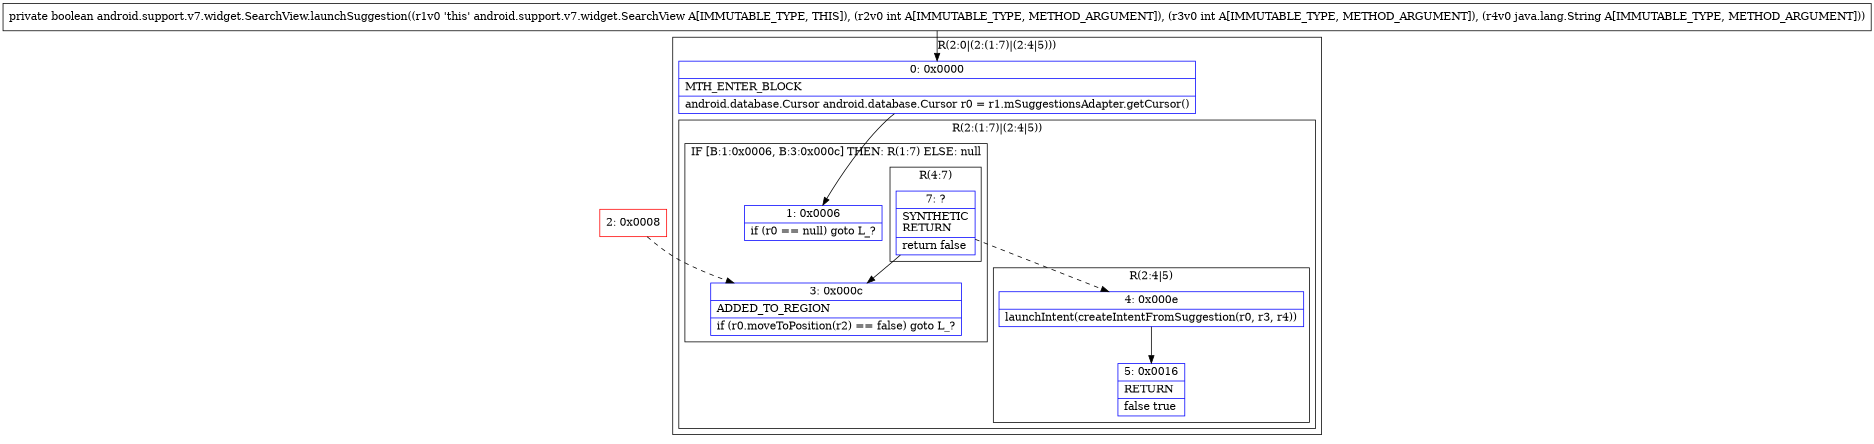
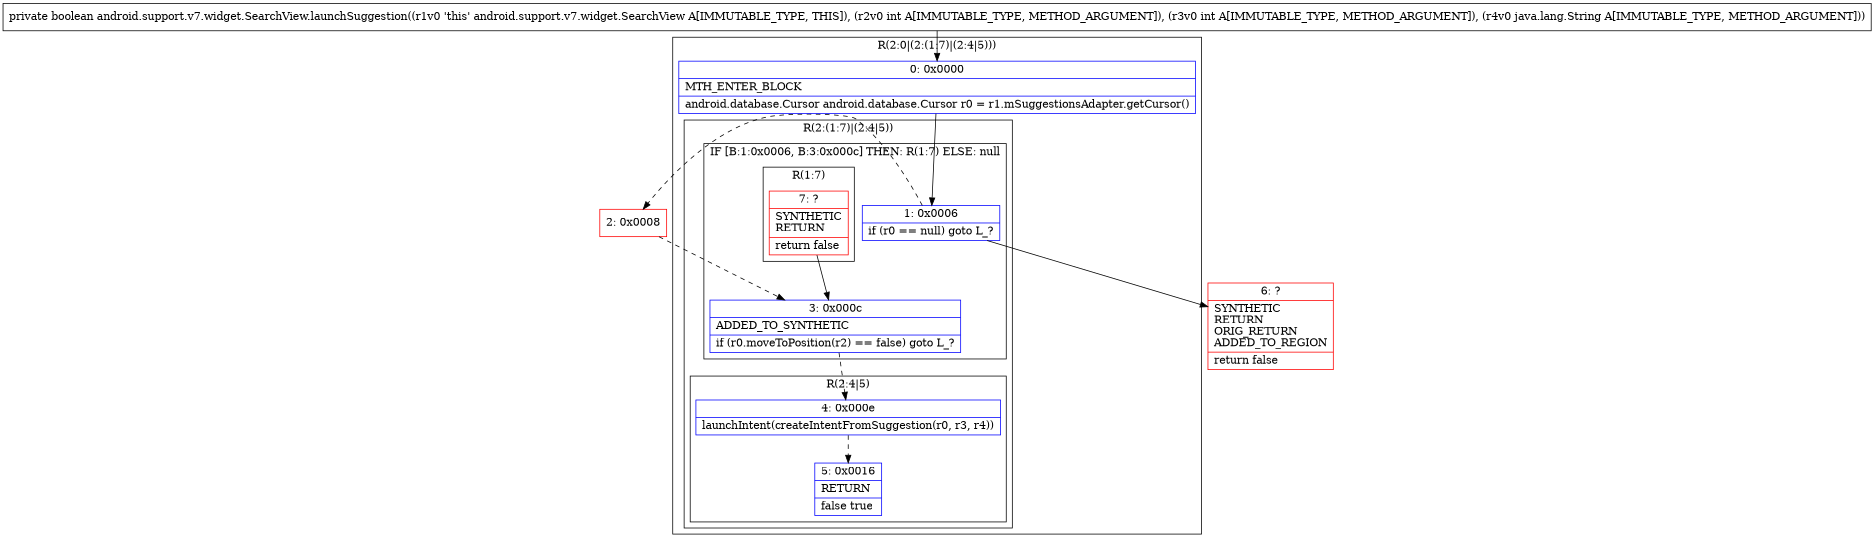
edge "1: 0x0006" -> "2: 0x0008": added
cluster "R(4:7)": label "R(4:7)" -> "R(1:7)"
node "7: ?": color blue -> red
edge "7: ?" -> "4: 0x000e": now "3: 0x000c" -> "4: 0x000e"
node "3: 0x000c": text "ADDED_TO_REGION" -> "ADDED_TO_SYNTHETIC"
node "6: ?": added
edge "4: 0x000e" -> "5: 0x0016": style solid -> dashed
